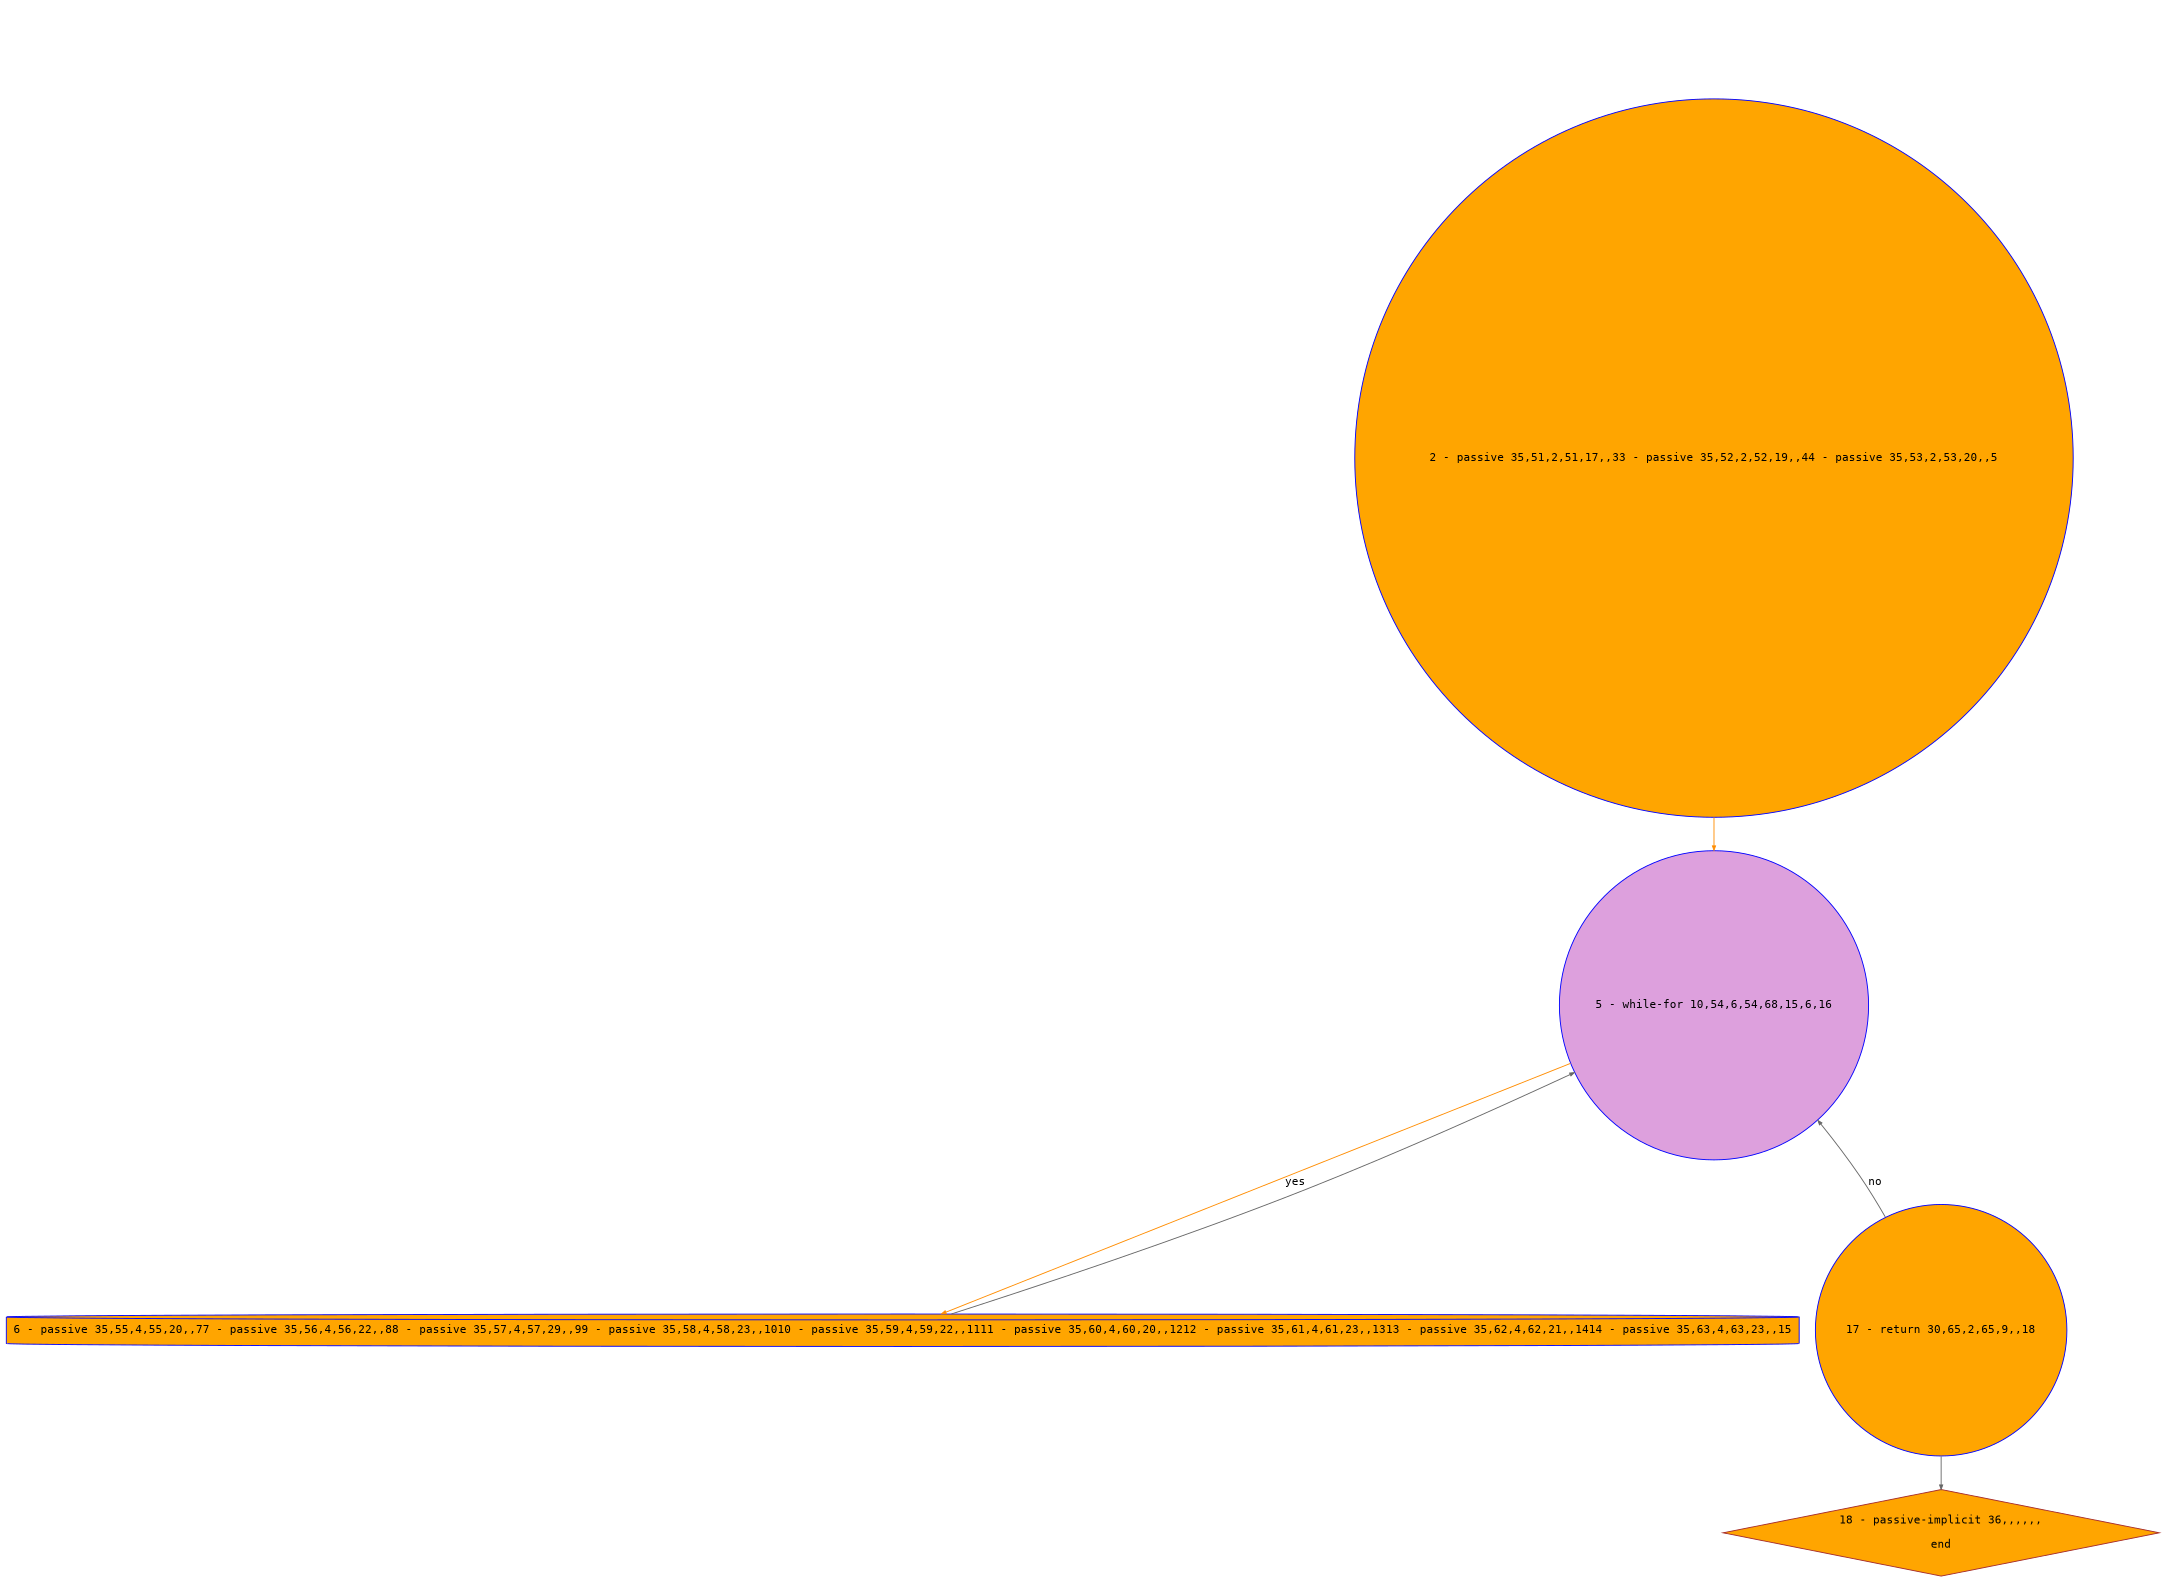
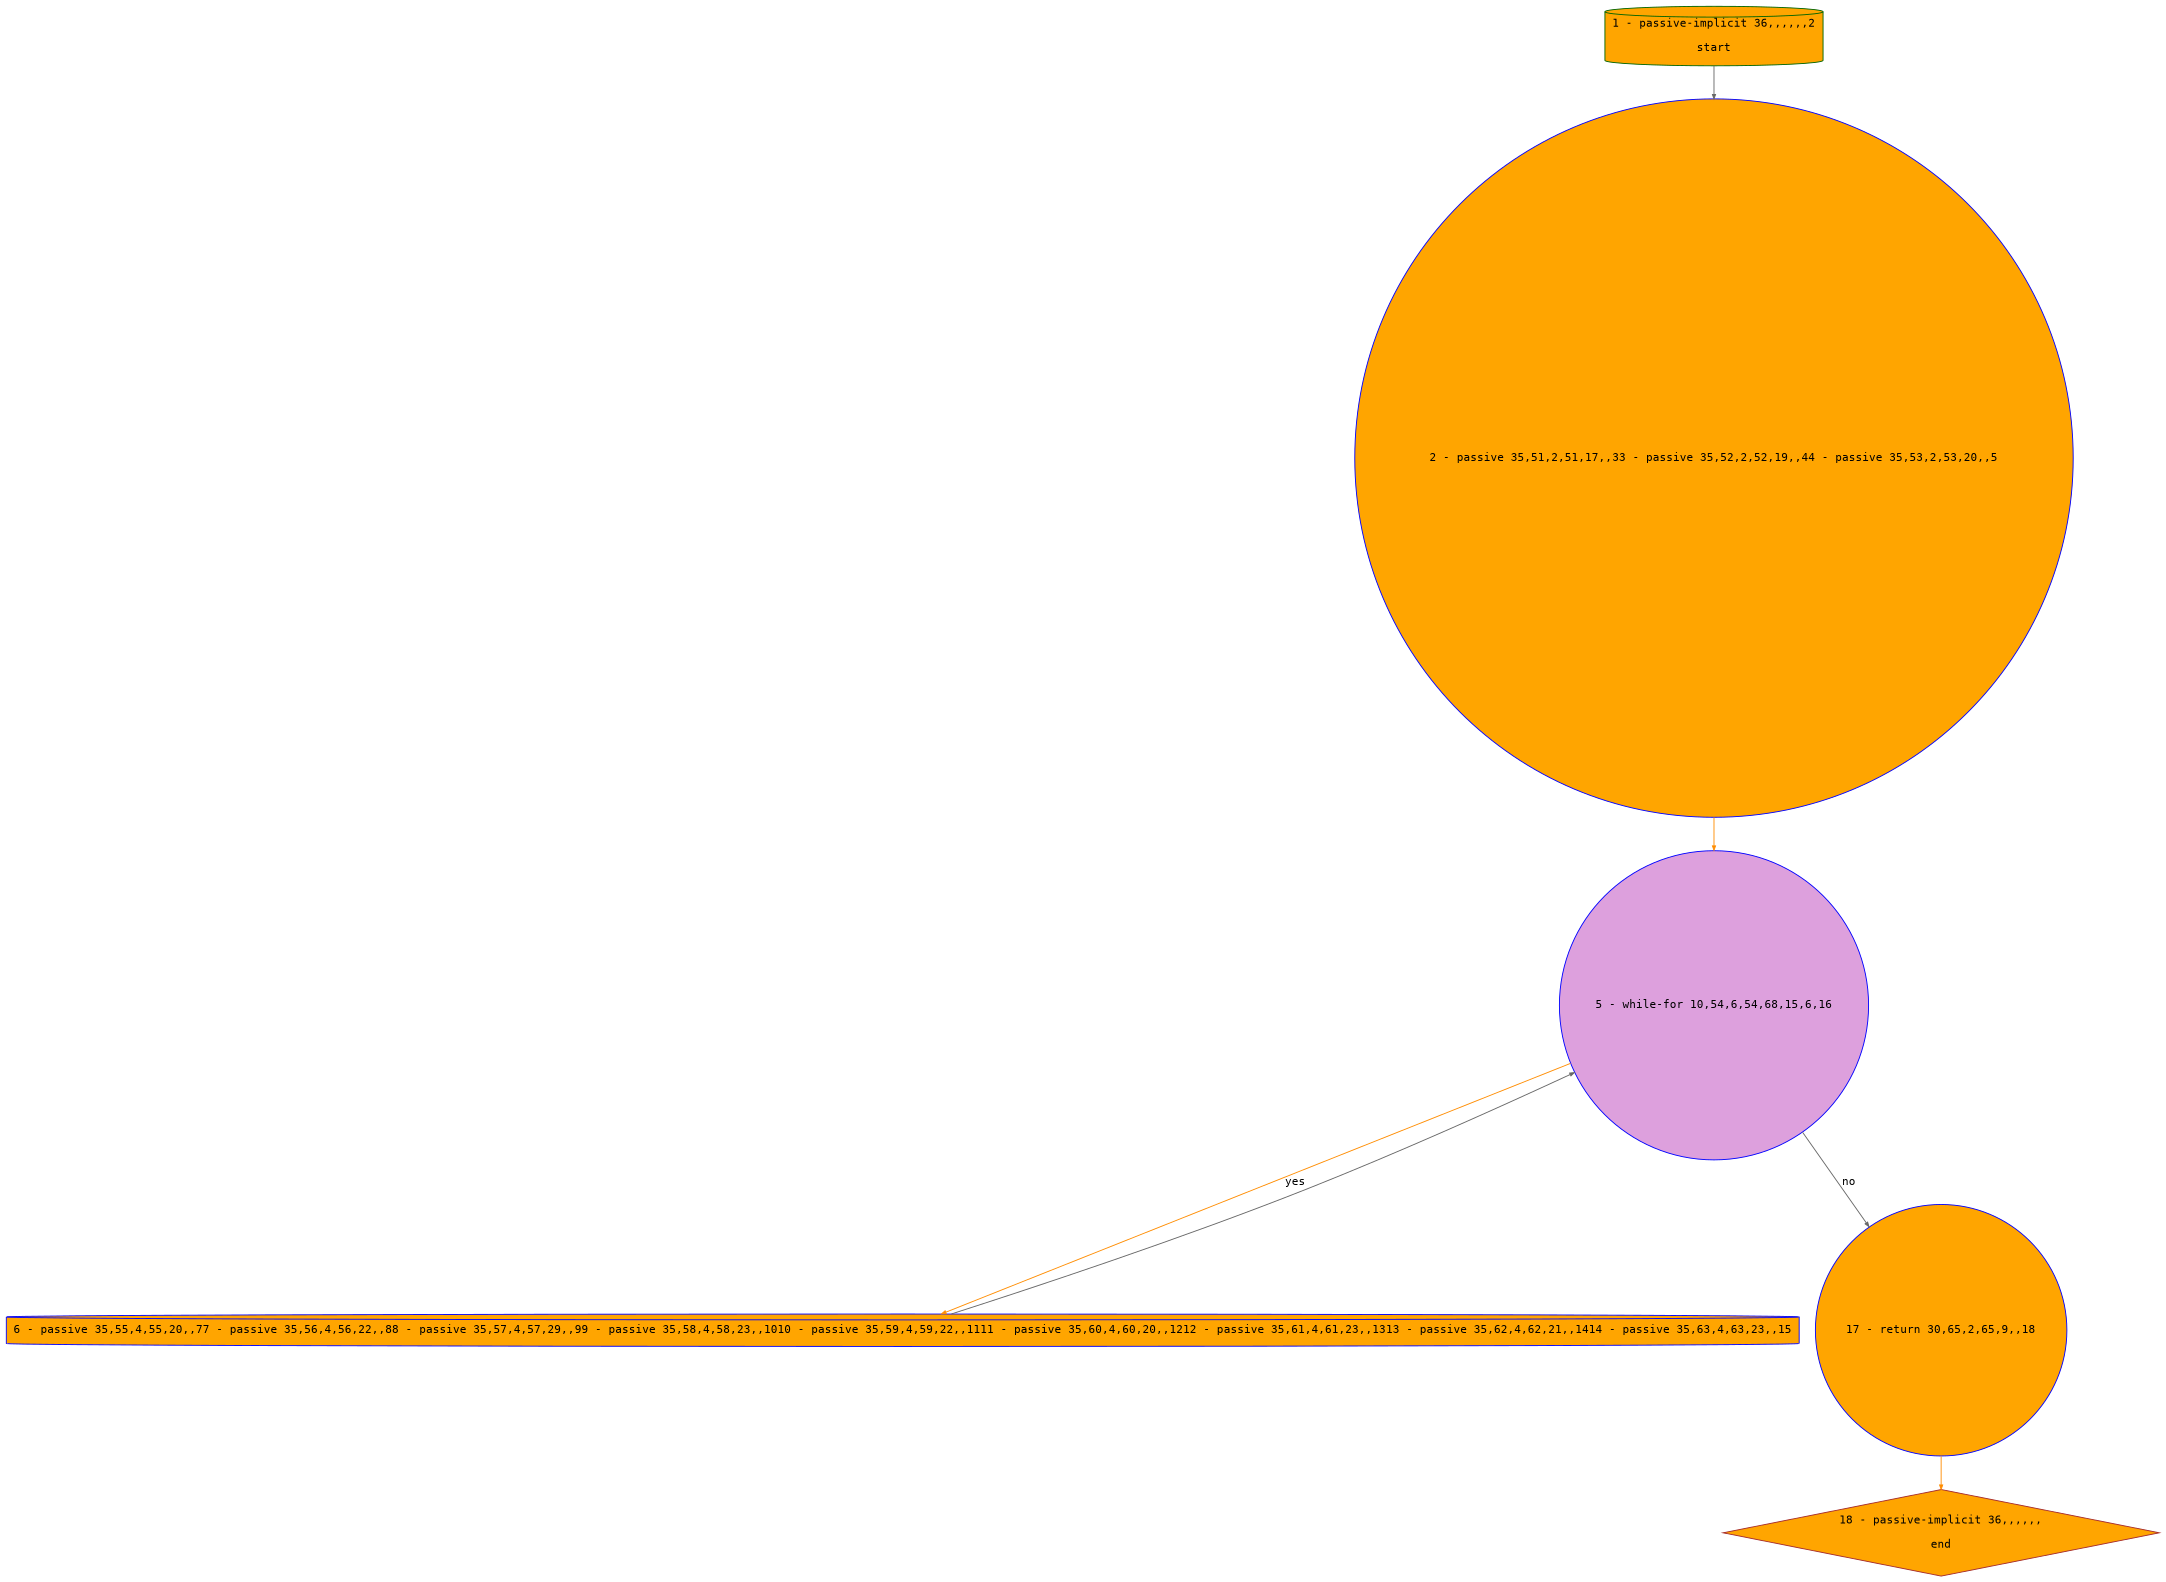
node "1 - passive-implicit 36,,,,,,2 start": added
edge "17 - return 30,65,2,65,9,,18" -> "5 - while-for 10,54,6,54,68,15,6,16": reversed
edge "17 - return 30,65,2,65,9,,18" -> "18 - passive-implicit 36,,,,,, end": color gray40 -> darkorange
